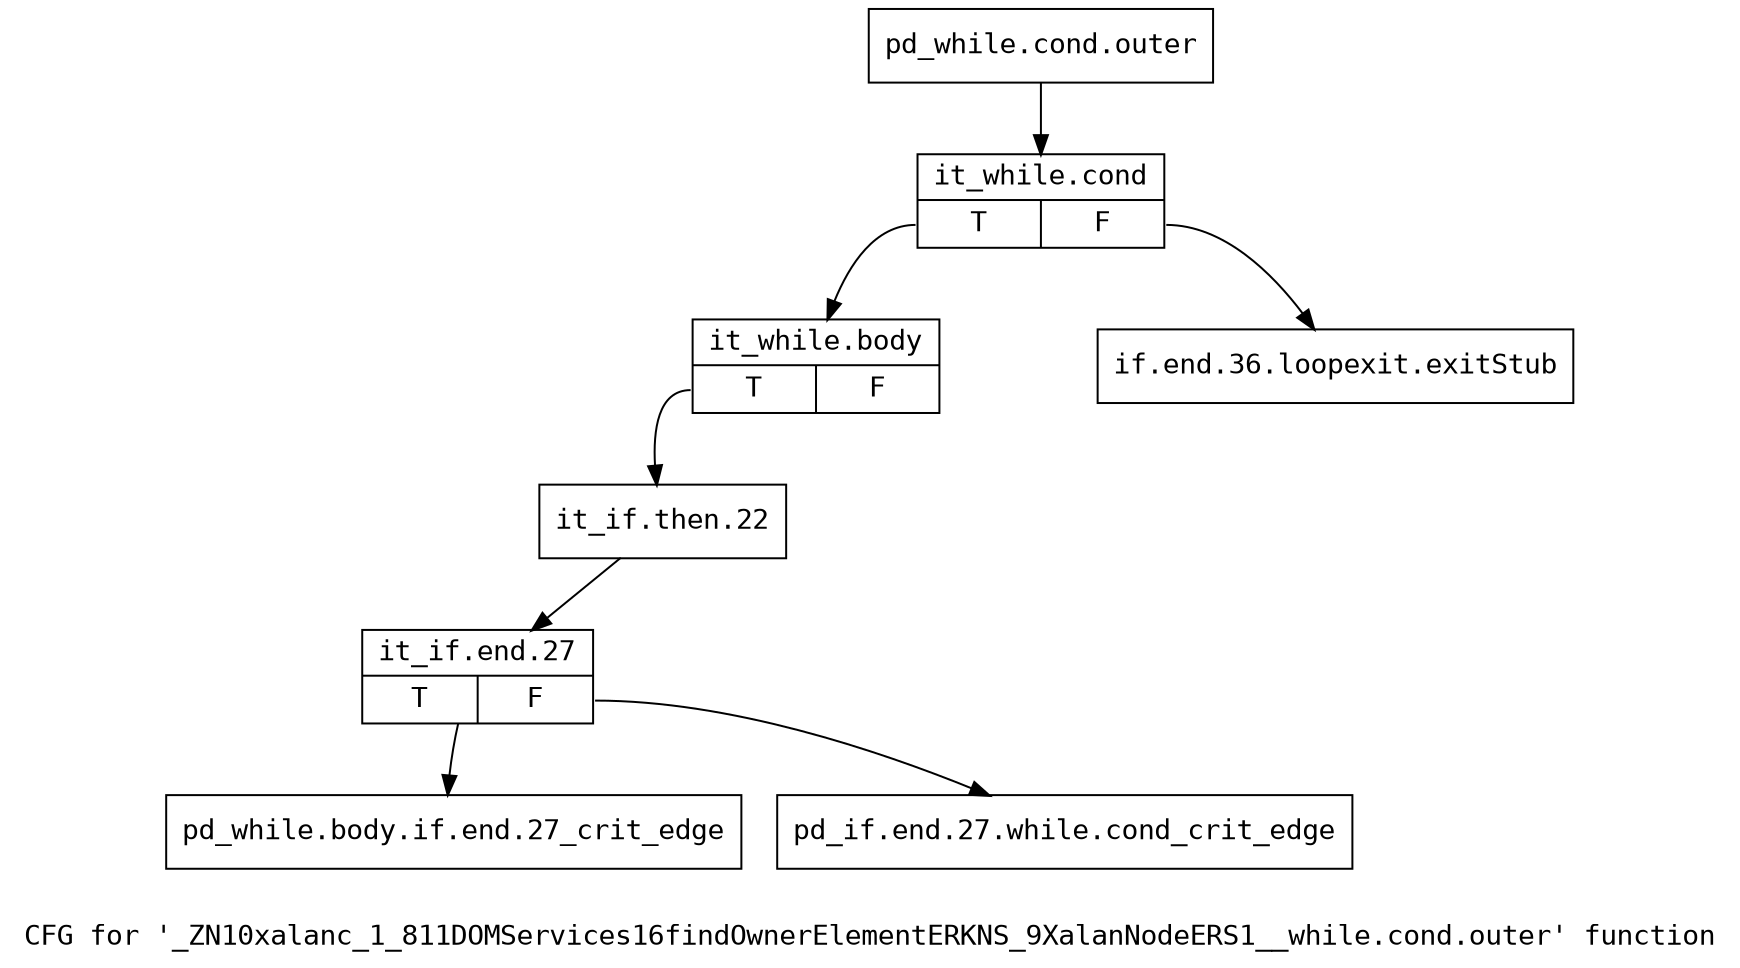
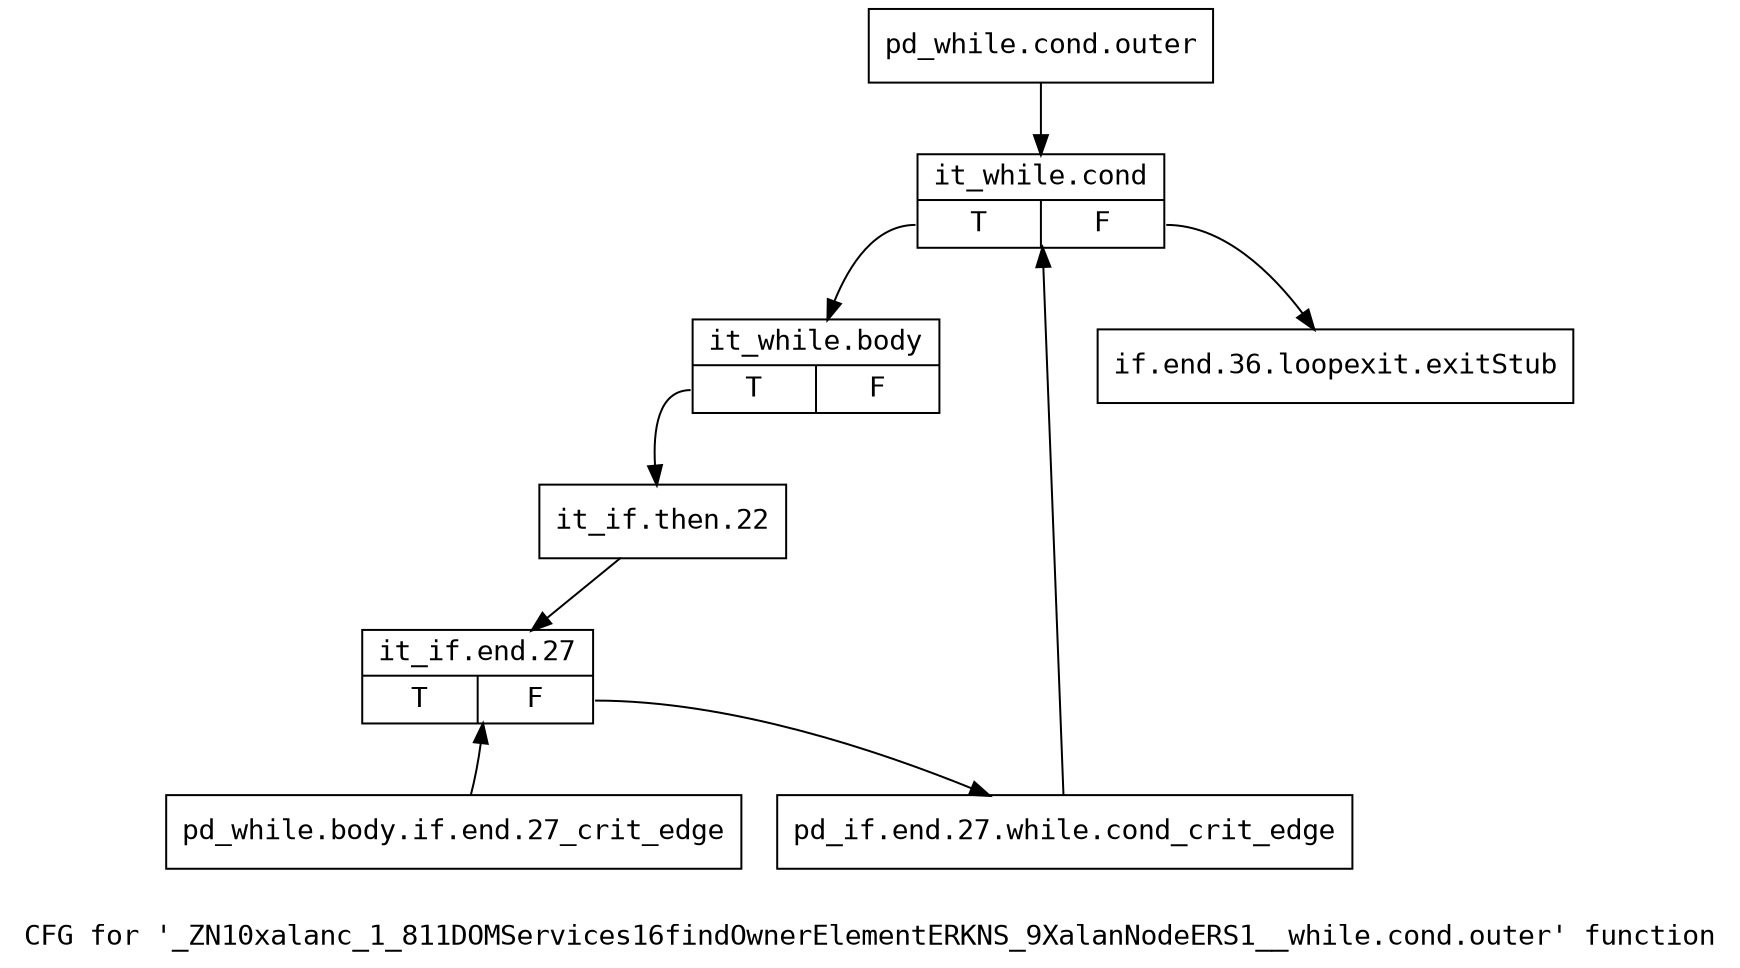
edge "pd_if.end.27.while.cond_crit_edge" -> "it_while.cond": added
edge "it_if.end.27" -> "pd_while.body.if.end.27_crit_edge": reversed
